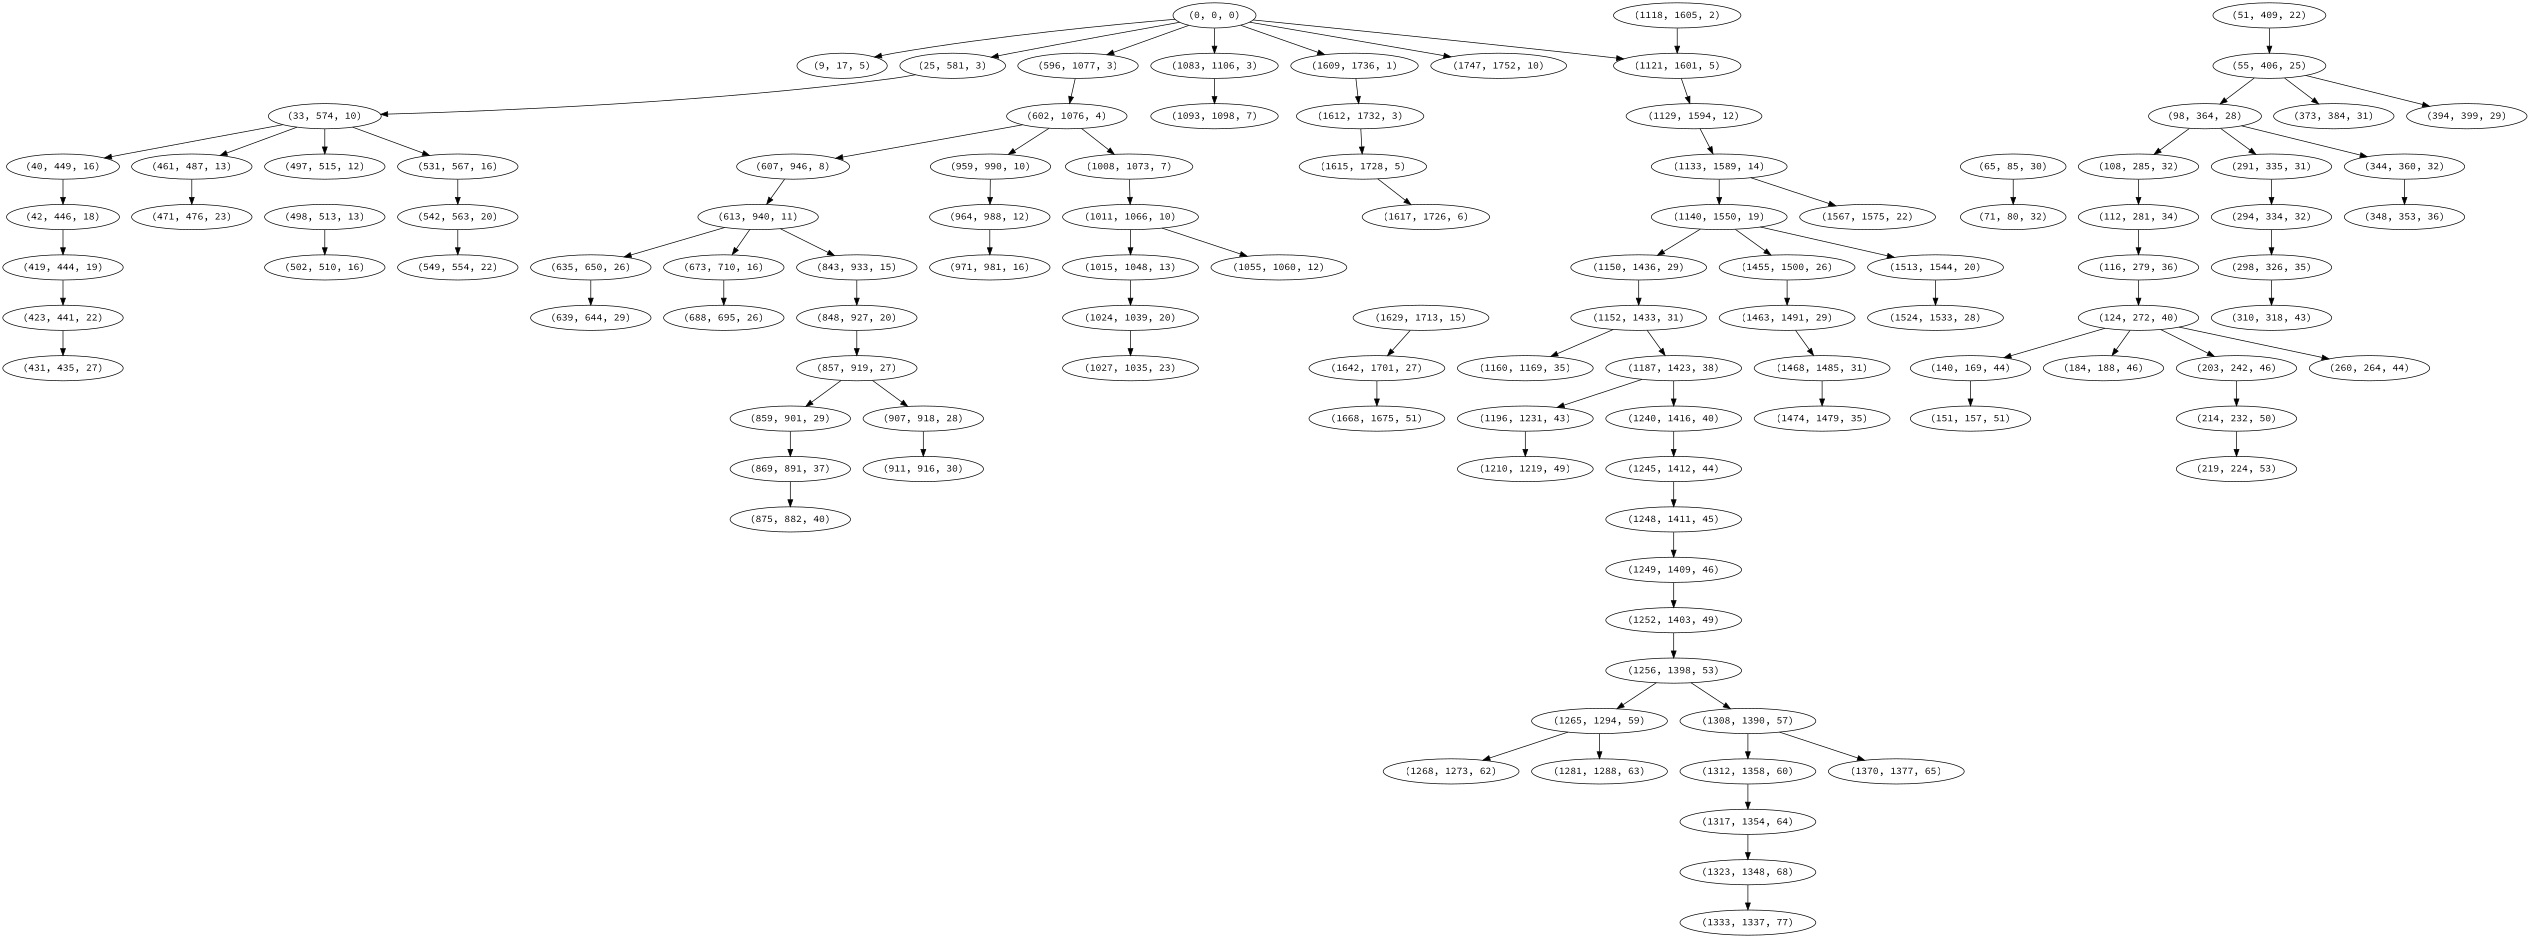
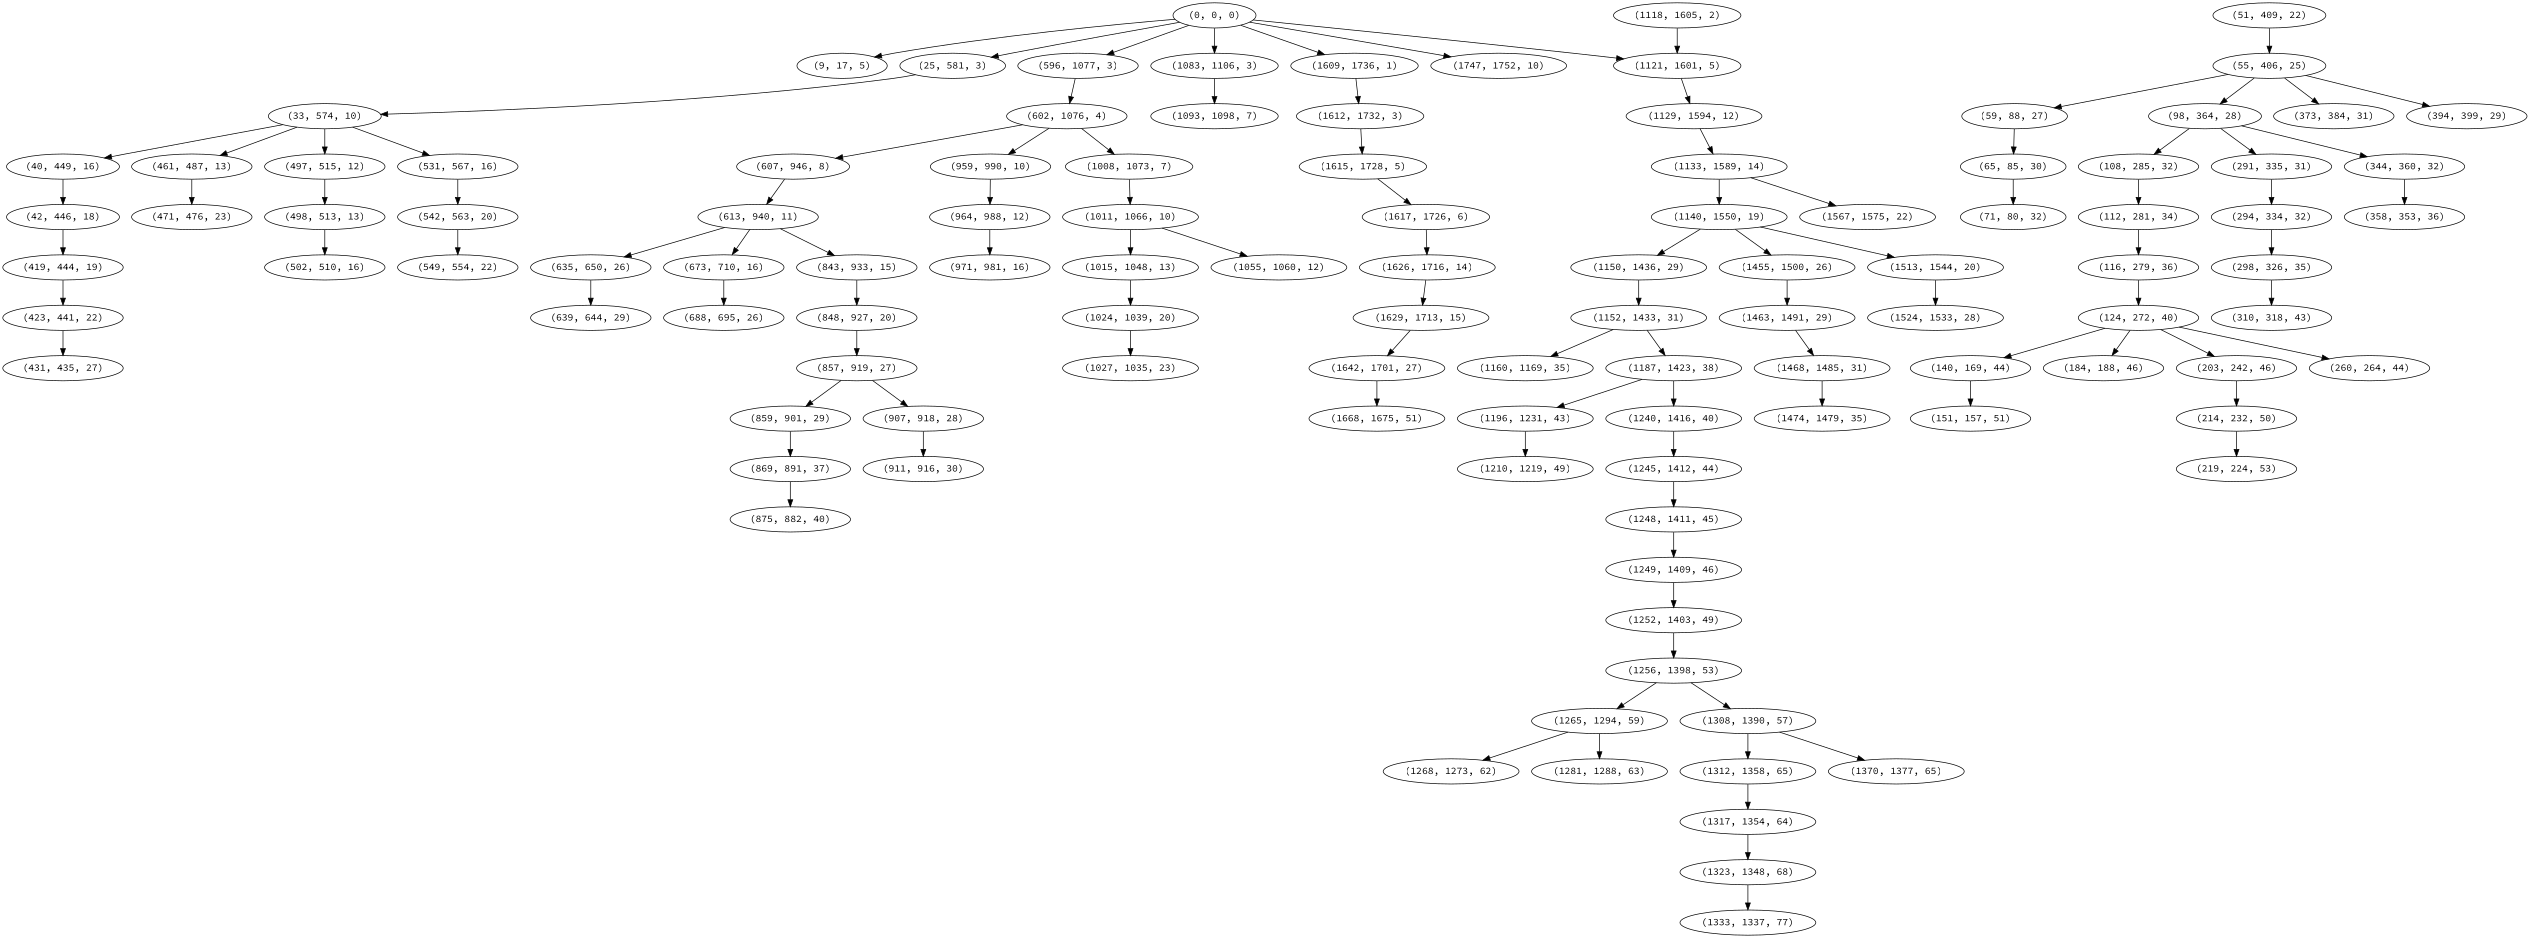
node "(59, 88, 27)": added
edge "(497, 515, 12)" -> "(498, 513, 13)": added
node "(348, 353, 36)": label "(348, 353, 36)" -> "(358, 353, 36)"
node "(1626, 1716, 14)": added
node "(1312, 1358, 60)": label "(1312, 1358, 60)" -> "(1312, 1358, 65)"
